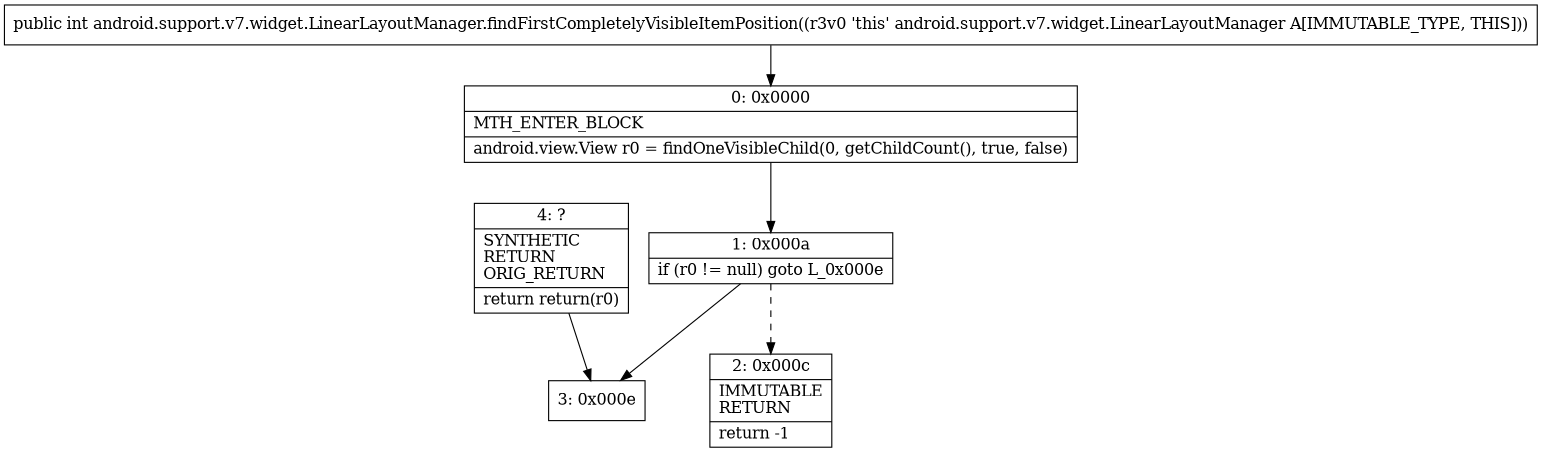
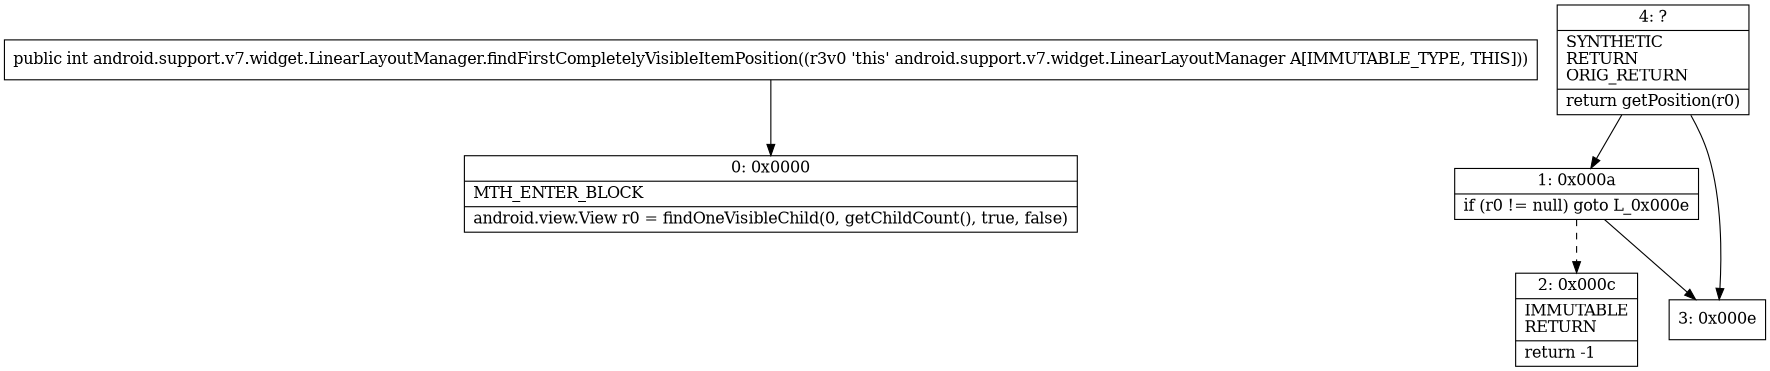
edge "0: 0x0000" -> "1: 0x000a": now "4: ?" -> "1: 0x000a"
node "4: ?": text "return return(r0)" -> "return getPosition(r0)"
